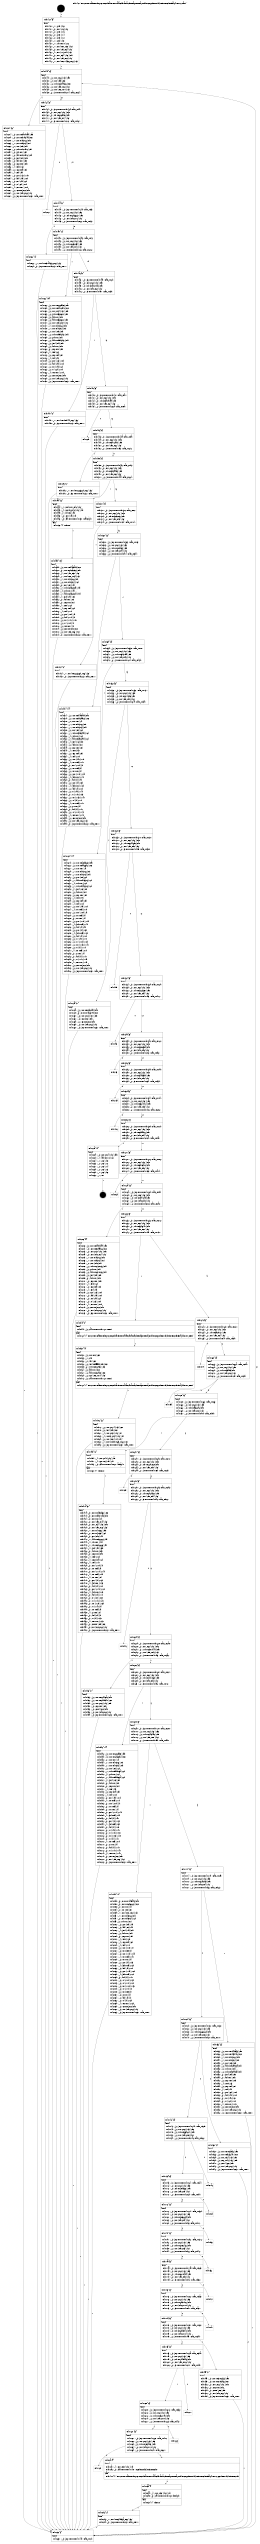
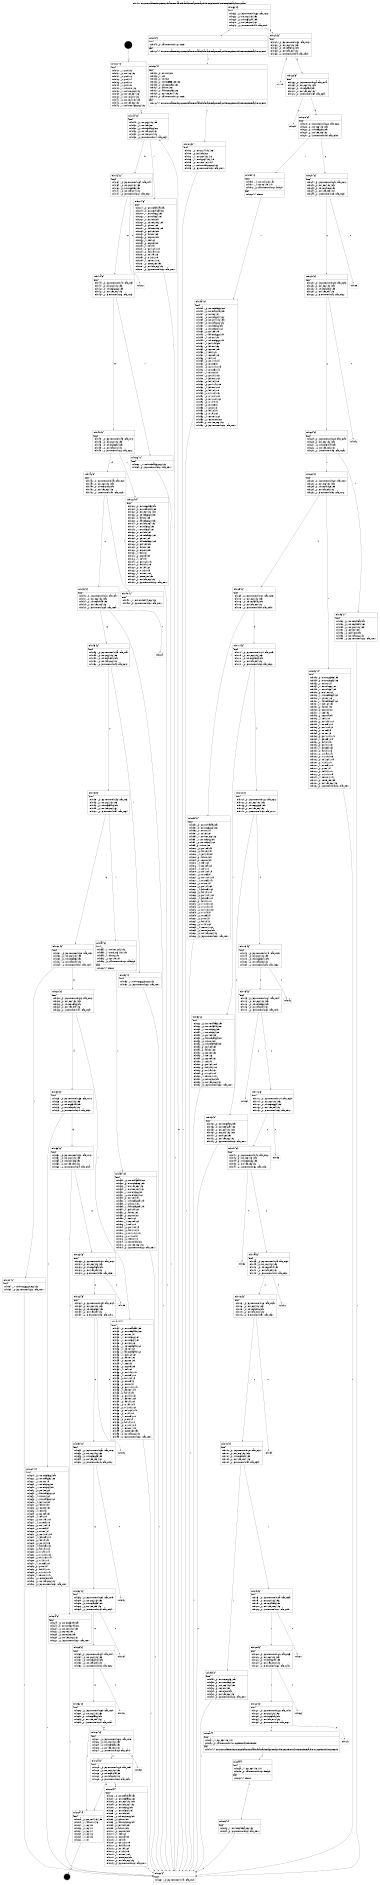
edge "0x40161a [25]" -> "0x401633 [25]": now "0x40161a [25]" -> "0x40212a [19]"
edge "0x4019b7 [12]" -> "0x402231 [5]": now "0x4014bc [25]" -> "0x402231 [5]"
